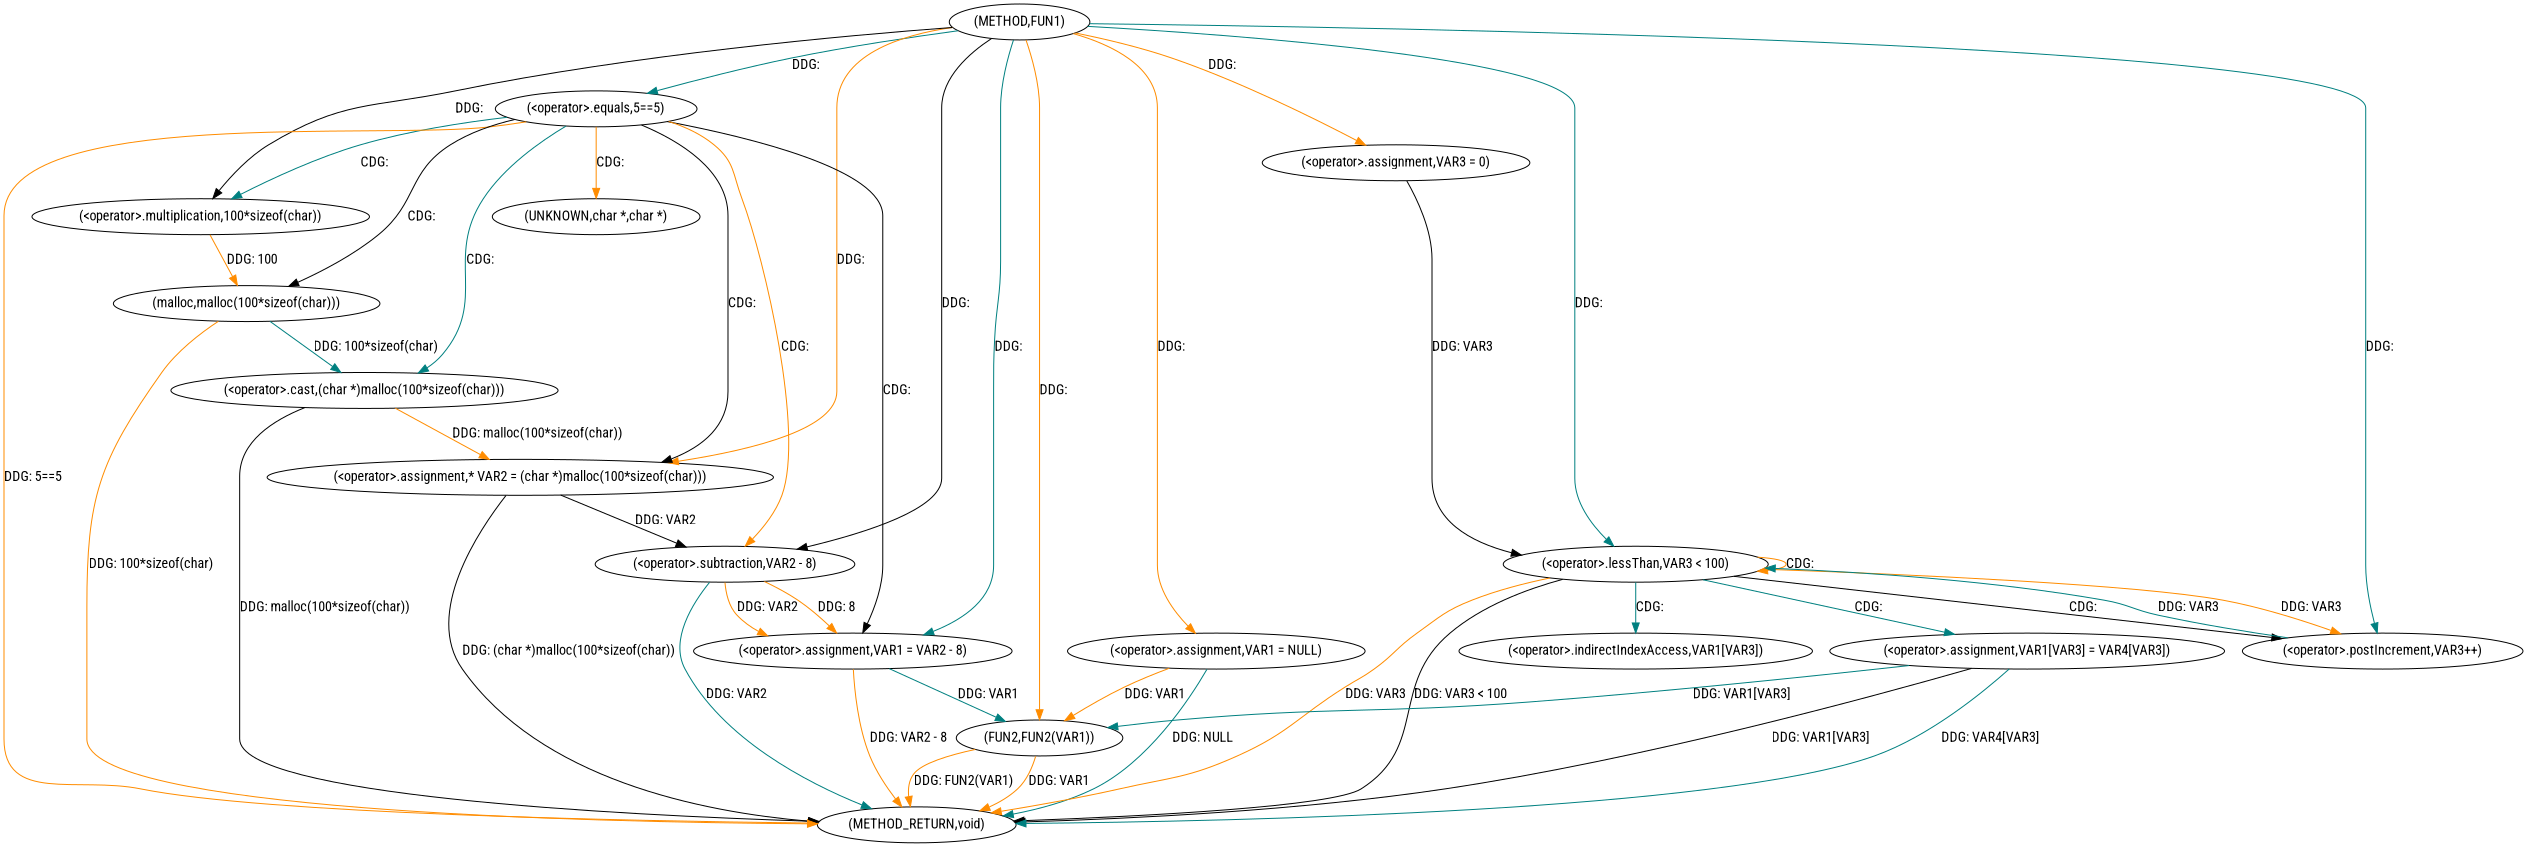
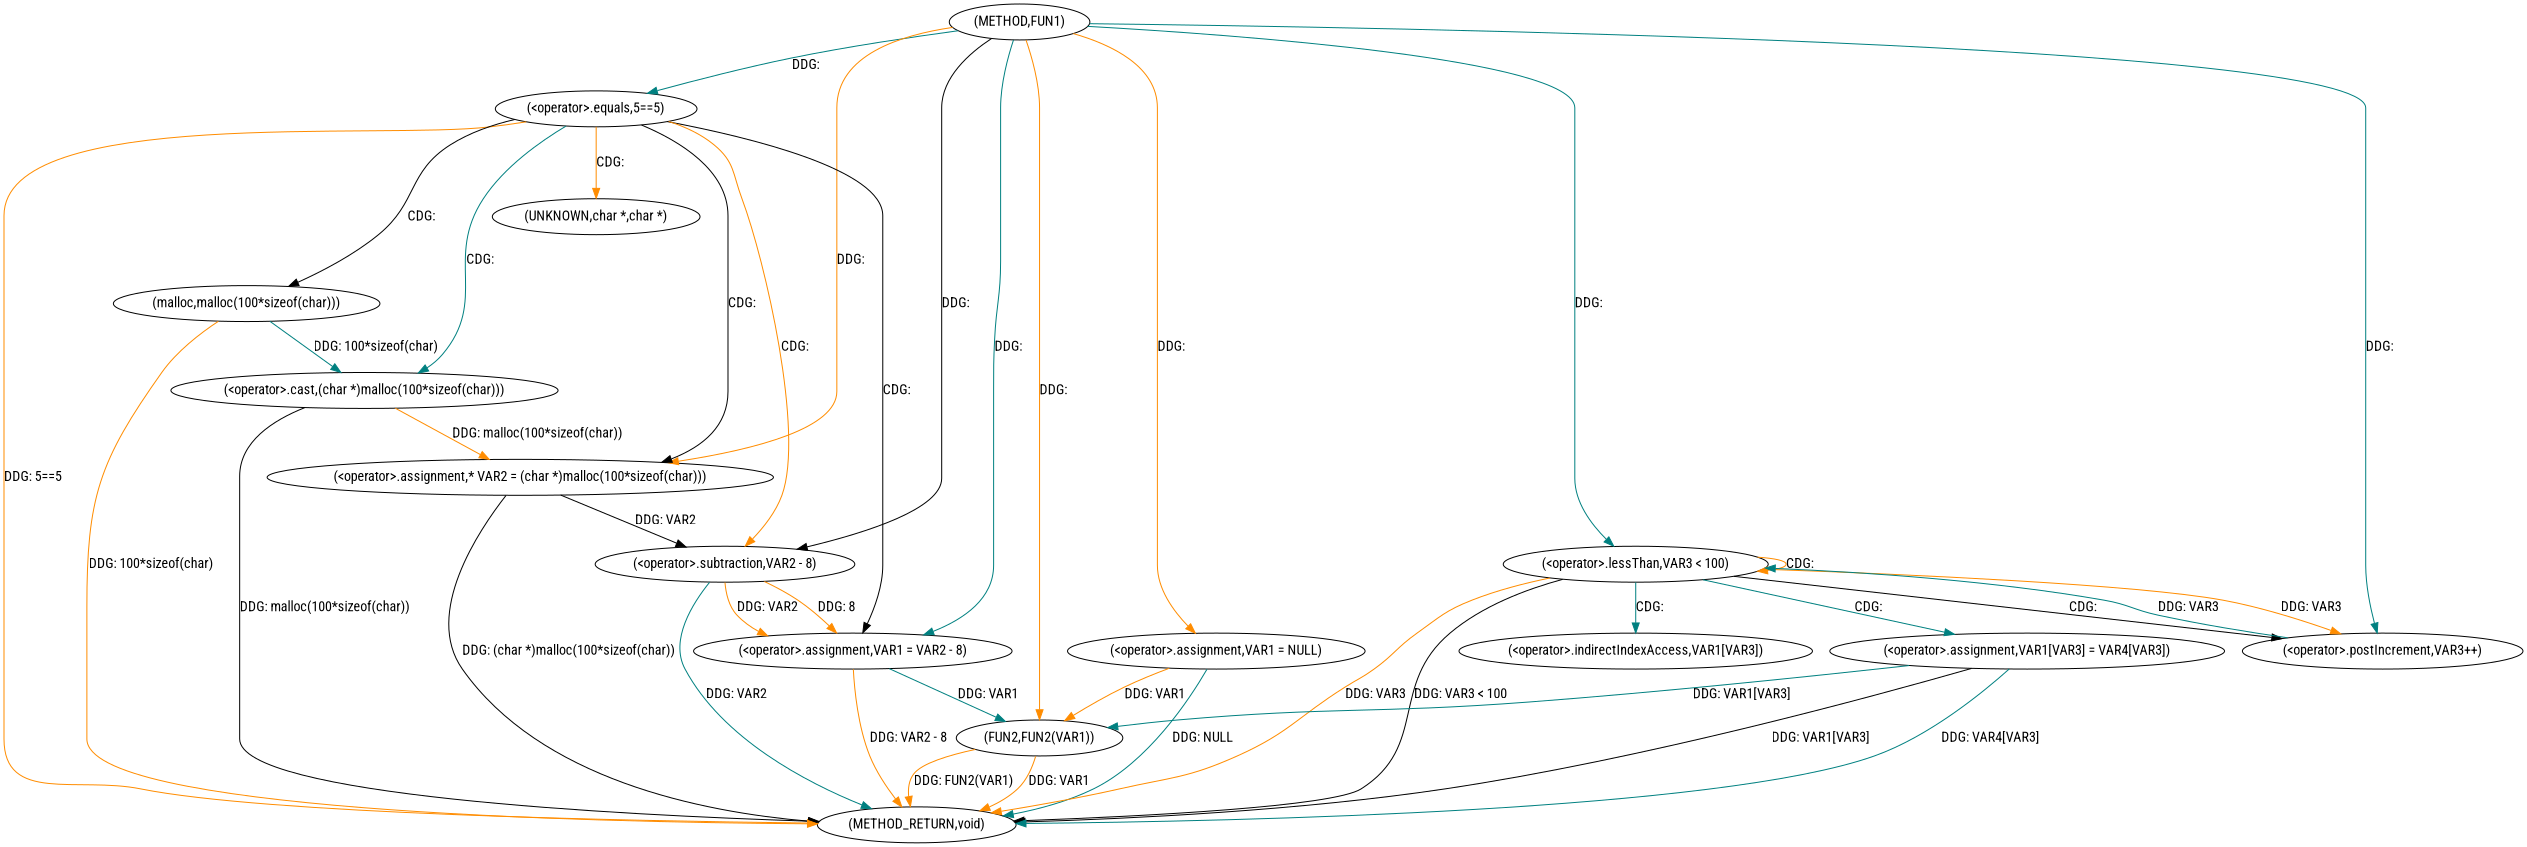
node "(<operator>.assignment,VAR3 = 0)": removed
node "(<operator>.multiplication,100*sizeof(char))": removed
